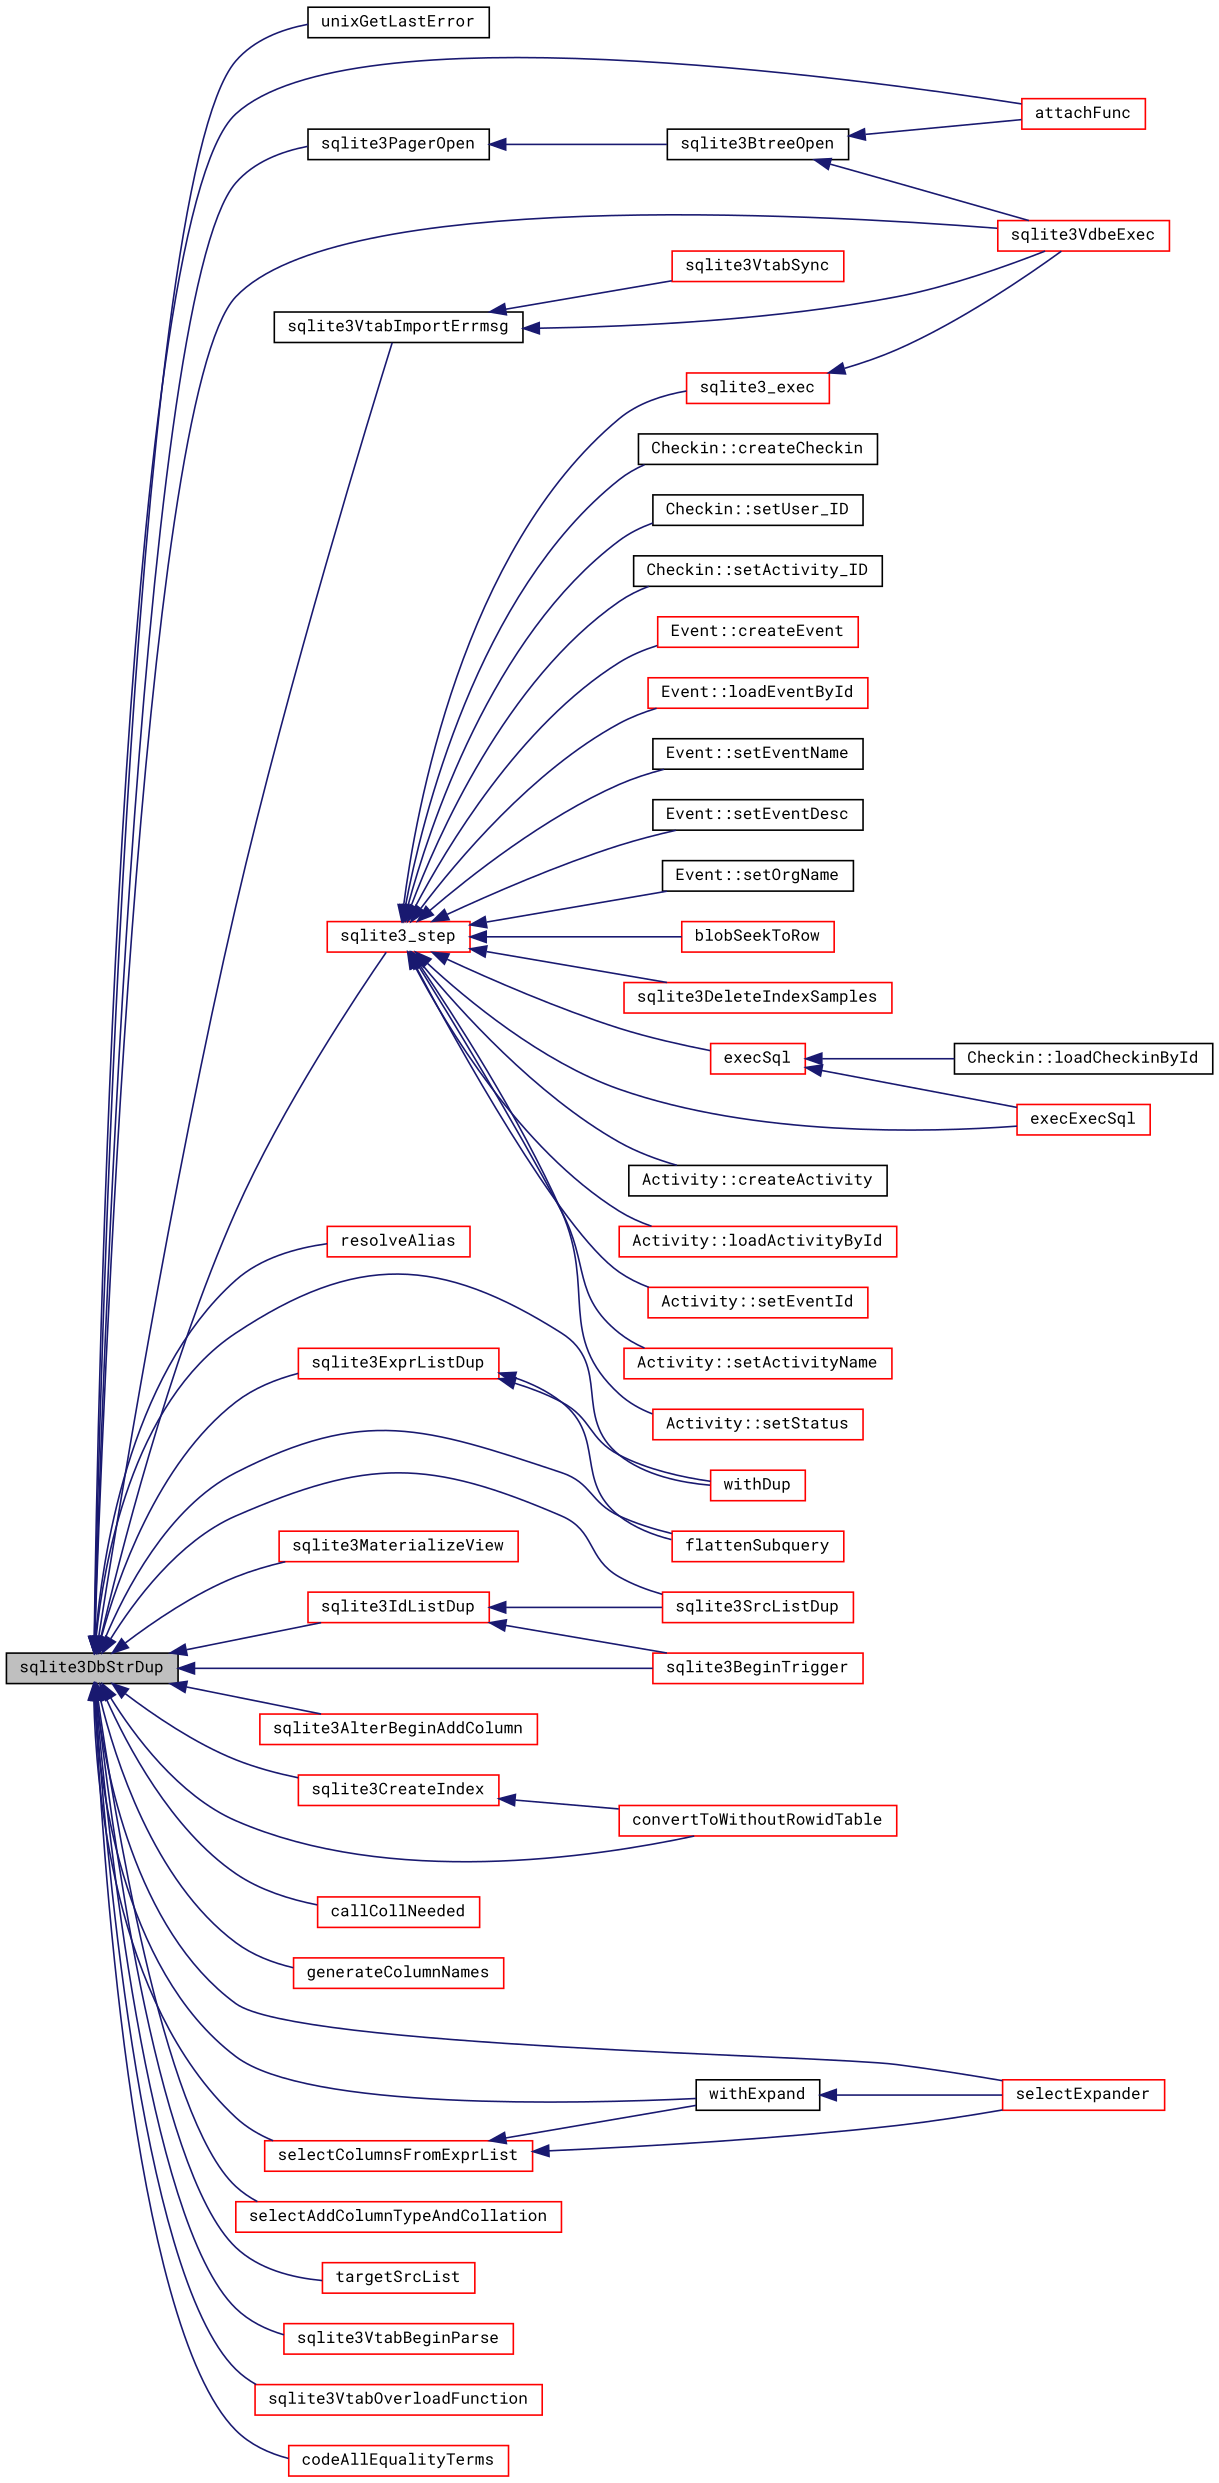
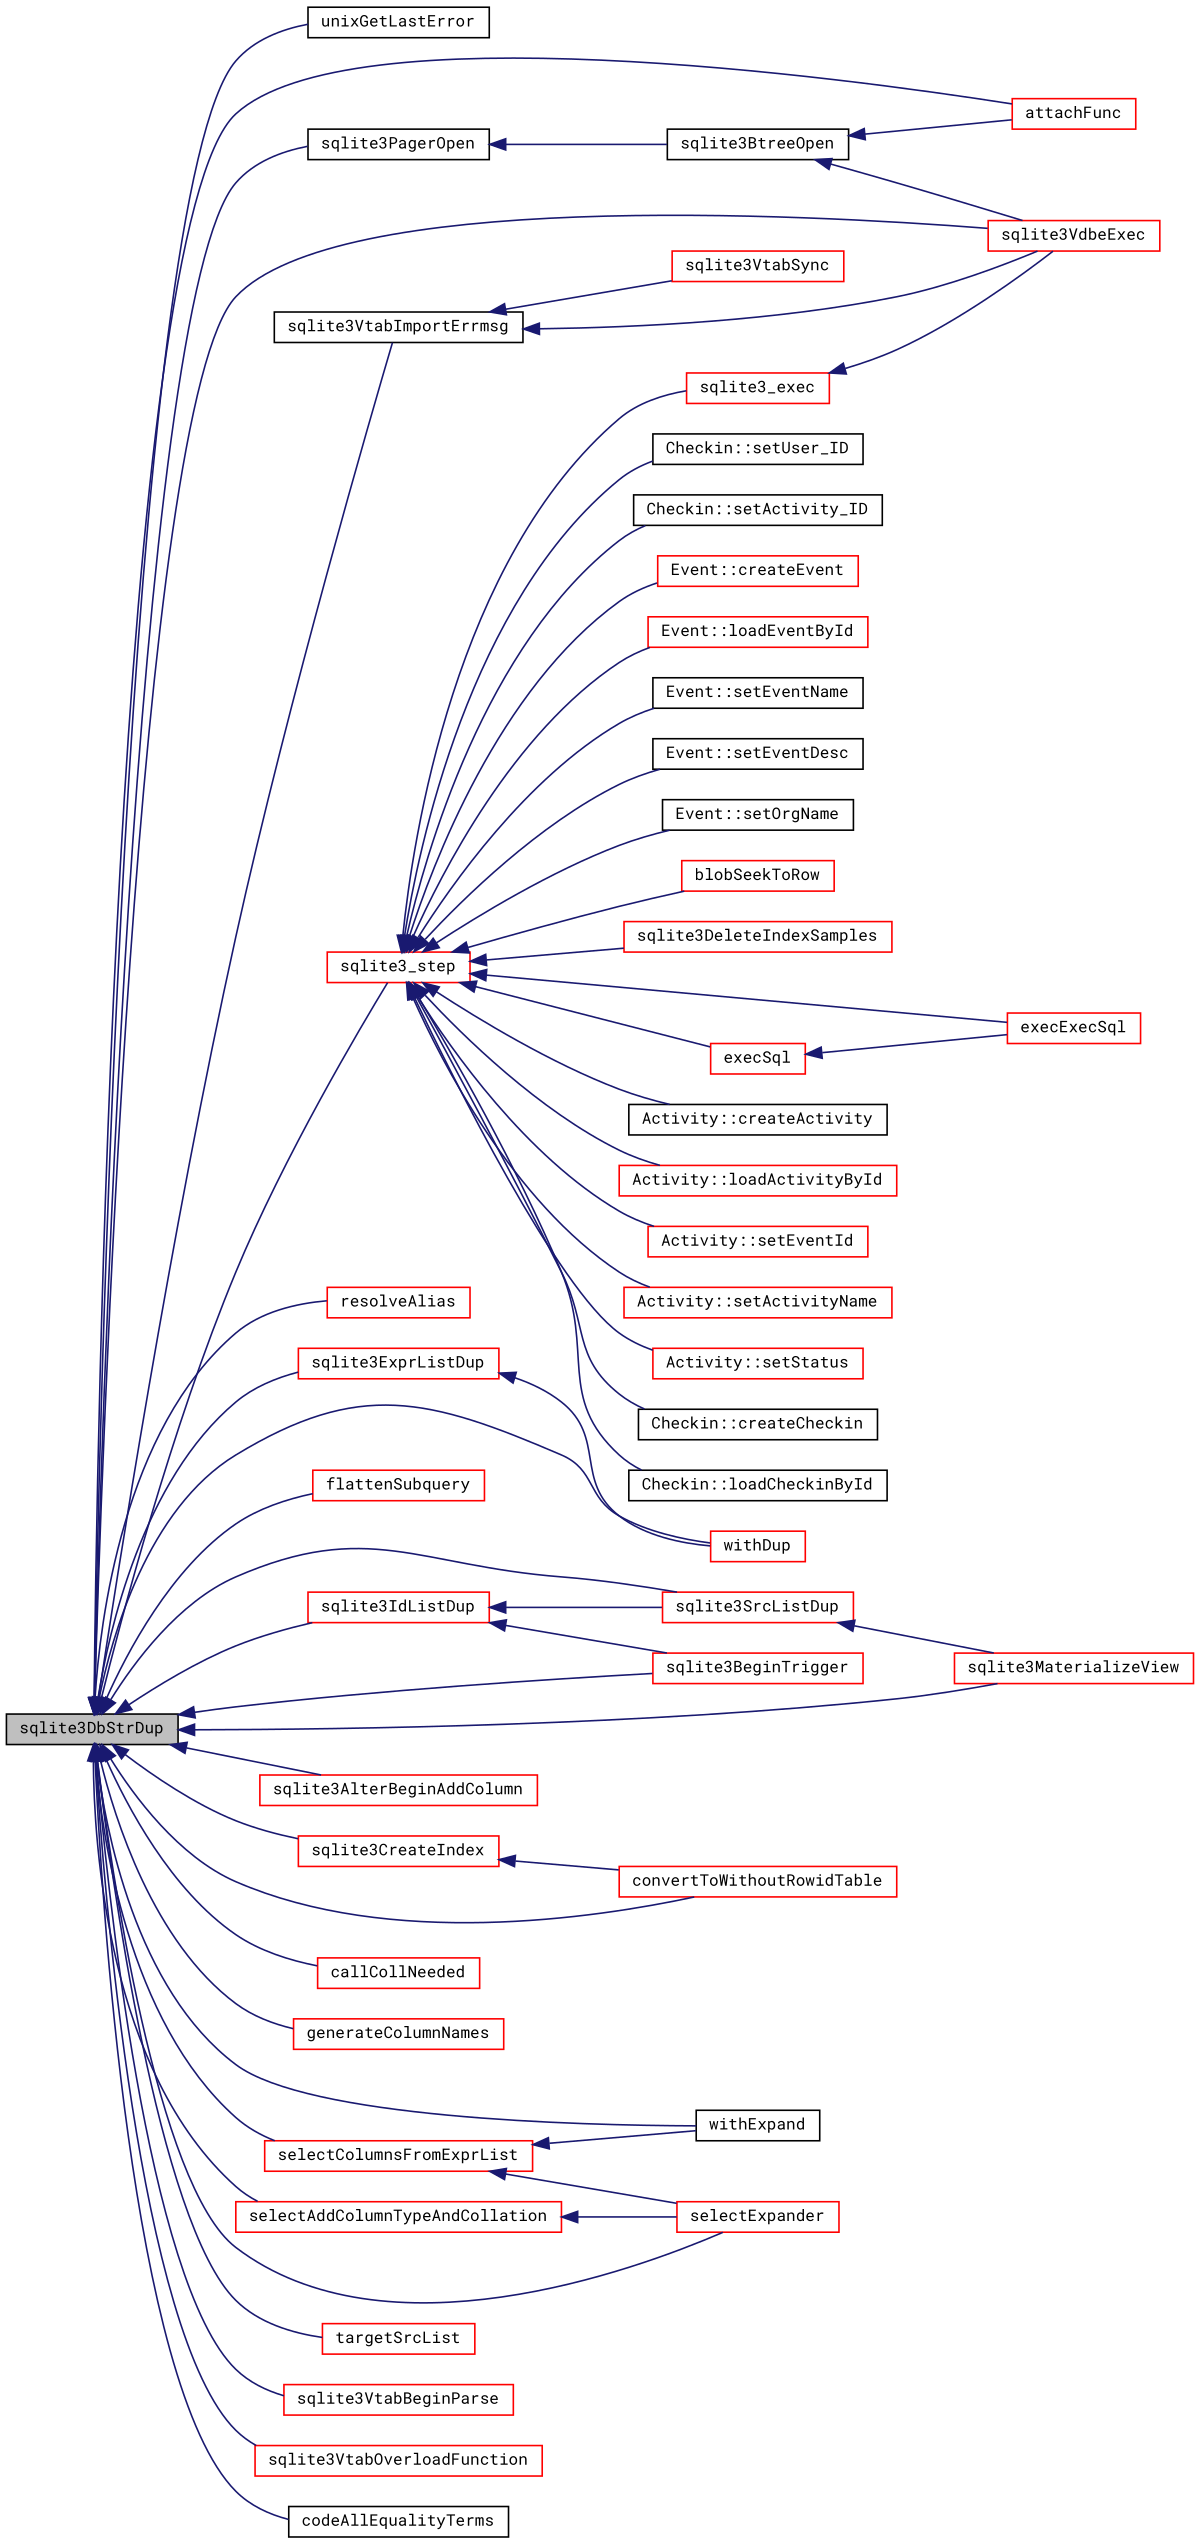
edge "Checkin::loadCheckinById" -> "execSql": now "Checkin::loadCheckinById" -> "sqlite3_step"
edge "flattenSubquery" -> "sqlite3ExprListDup": removed
edge "sqlite3MaterializeView" -> "sqlite3SrcListDup": added
edge "selectExpander" -> "withExpand": now "selectExpander" -> "selectAddColumnTypeAndCollation"
node "codeAllEqualityTerms": color red -> black
